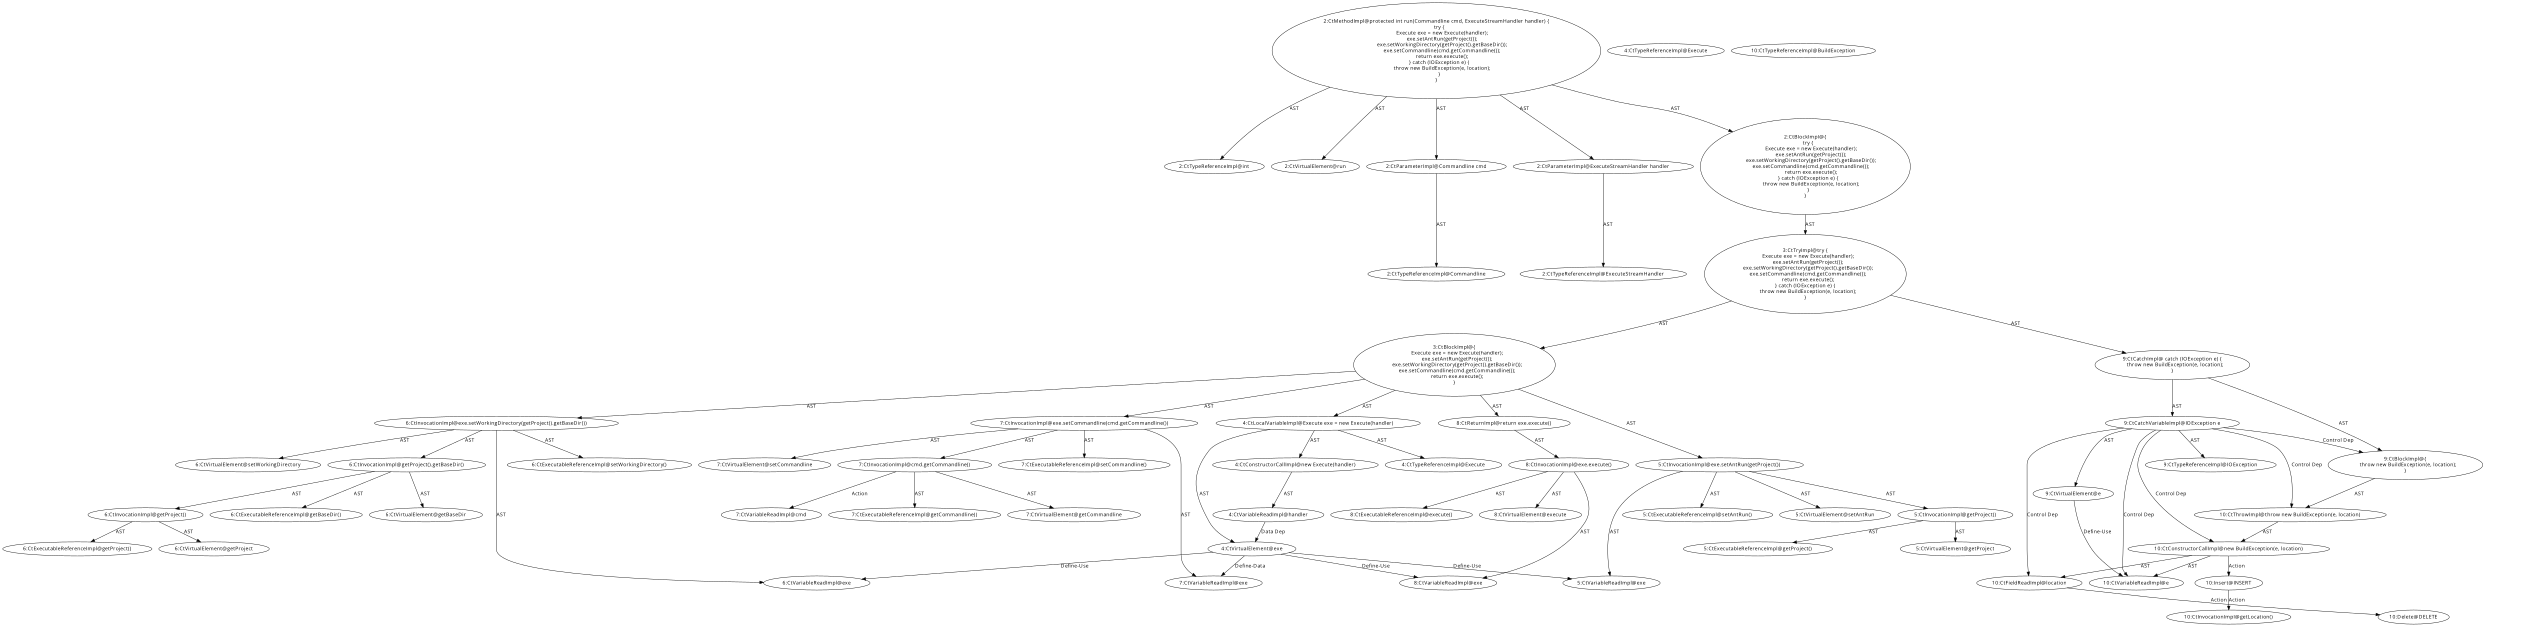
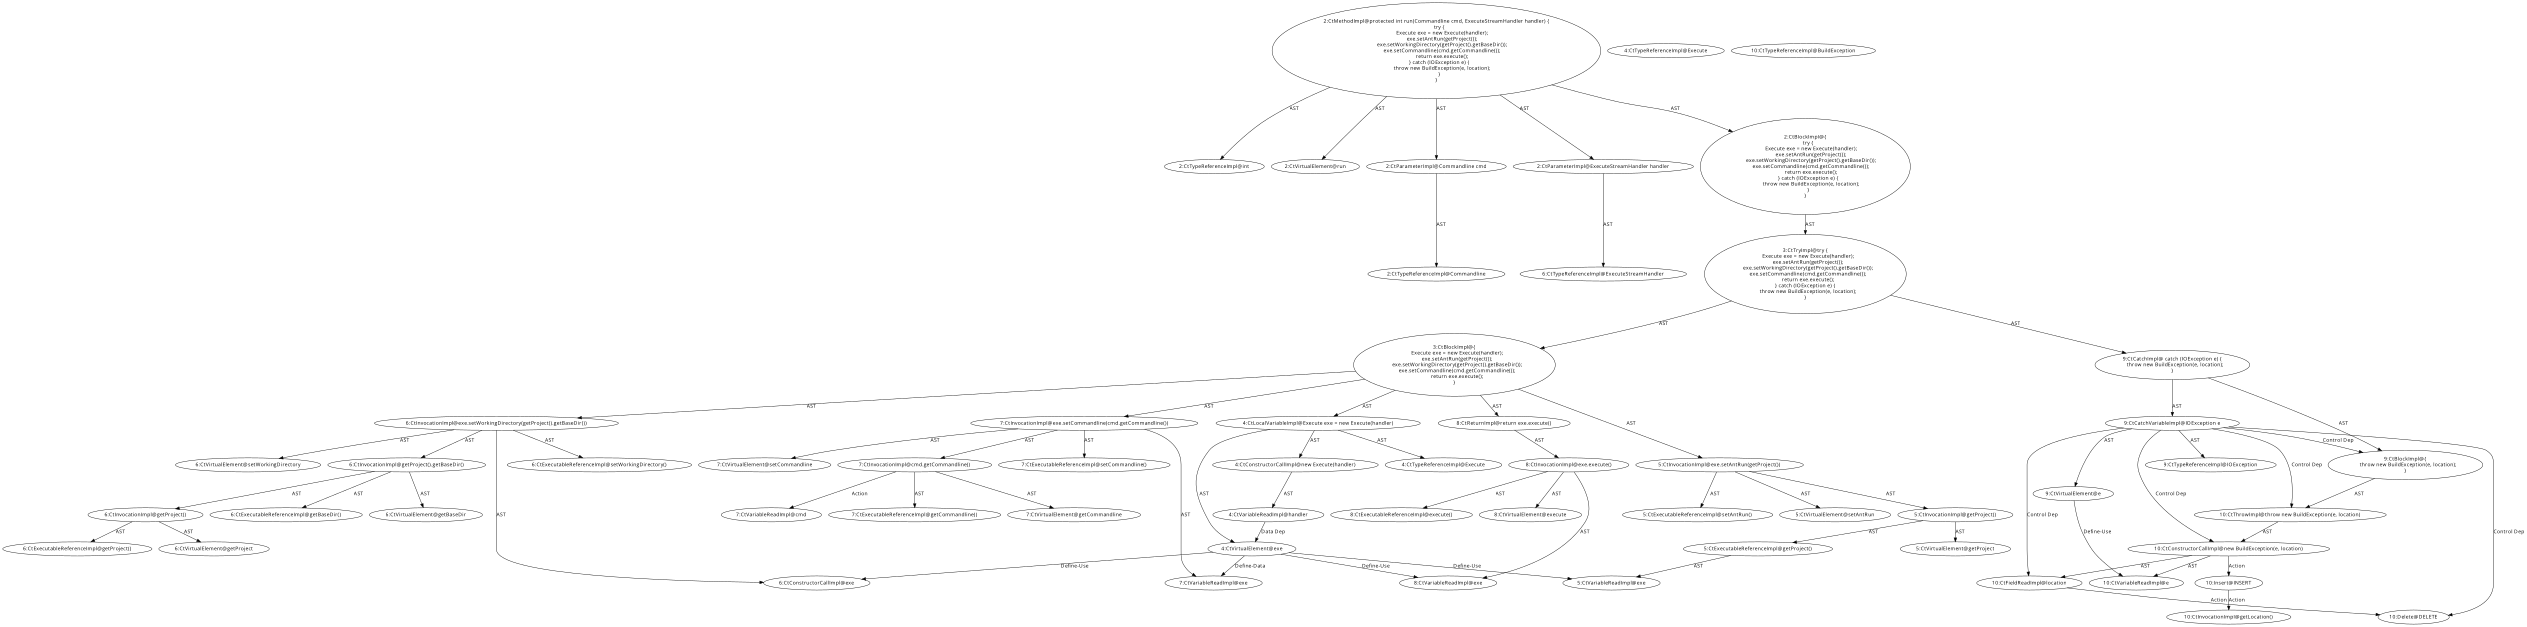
node "2:CtTypeReferenceImpl@ExecuteStreamHandler": label "2:CtTypeReferenceImpl@ExecuteStreamHandler" -> "6:CtTypeReferenceImpl@ExecuteStreamHandler"
edge "9:CtCatchVariableImpl@IOException e" -> "10:CtVariableReadImpl@e": now "9:CtCatchVariableImpl@IOException e" -> "10:Delete@DELETE"
edge "5:CtInvocationImpl@exe.setAntRun(getProject())" -> "5:CtVariableReadImpl@exe": now "5:CtExecutableReferenceImpl@getProject()" -> "5:CtVariableReadImpl@exe"
node "6:CtVariableReadImpl@exe": label "6:CtVariableReadImpl@exe" -> "6:CtConstructorCallImpl@exe"
